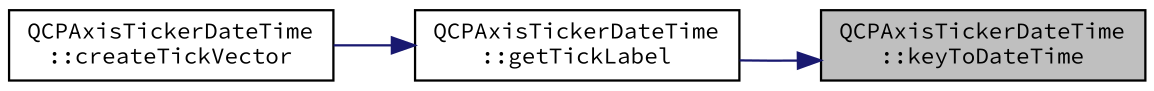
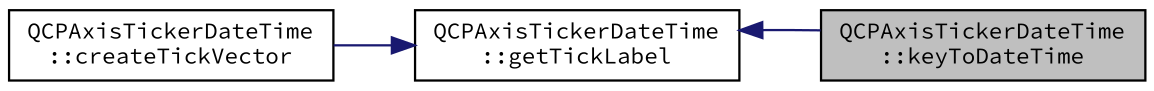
edge "QCPAxisTickerDateTime ::getTickLabel" -> "QCPAxisTickerDateTime ::keyToDateTime": reversed
